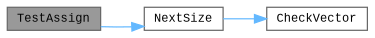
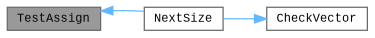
edge "TestAssign" -> "NextSize": reversed
